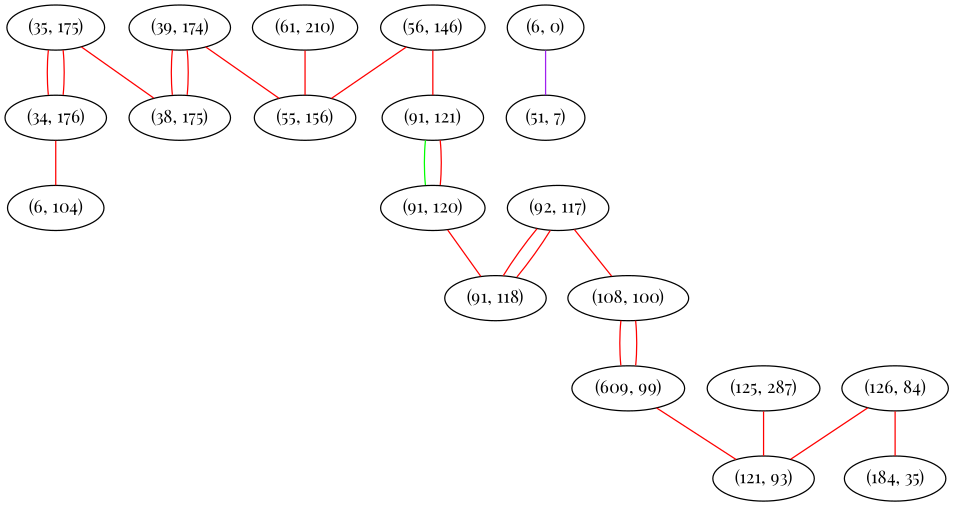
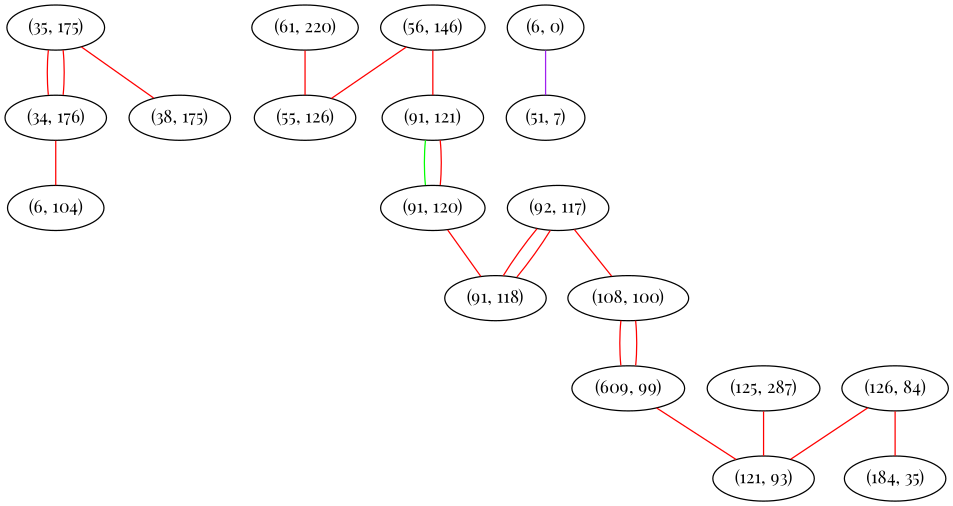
node "(39, 174)": removed
node "(61, 210)": label "(61, 210)" -> "(61, 220)"
node "(55, 156)": label "(55, 156)" -> "(55, 126)"
